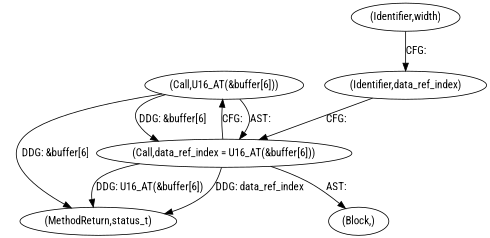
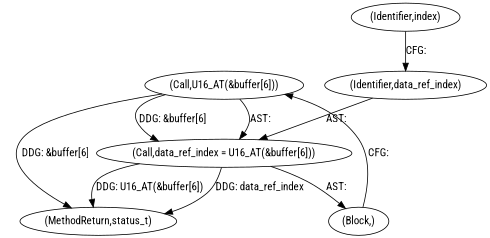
node "(Identifier,width)": label "(Identifier,width)" -> "(Identifier,index)"
edge "(Identifier,data_ref_index)" -> "(Call,data_ref_index = U16_AT(&buffer[6]))": label "CFG: " -> "AST: "
edge "(Call,data_ref_index = U16_AT(&buffer[6]))" -> "(Call,U16_AT(&buffer[6]))": now "(Block,)" -> "(Call,U16_AT(&buffer[6]))"
